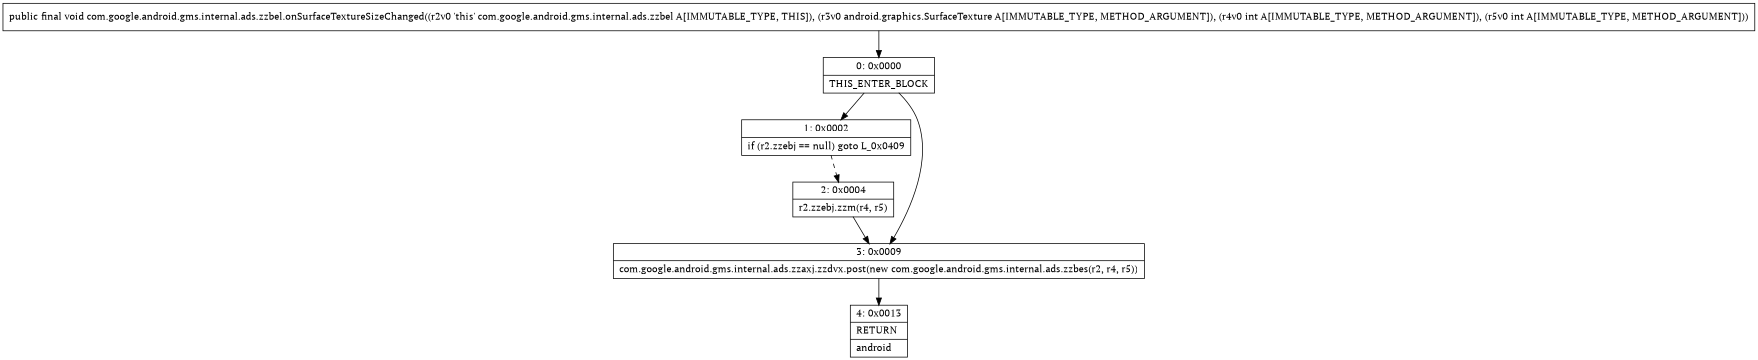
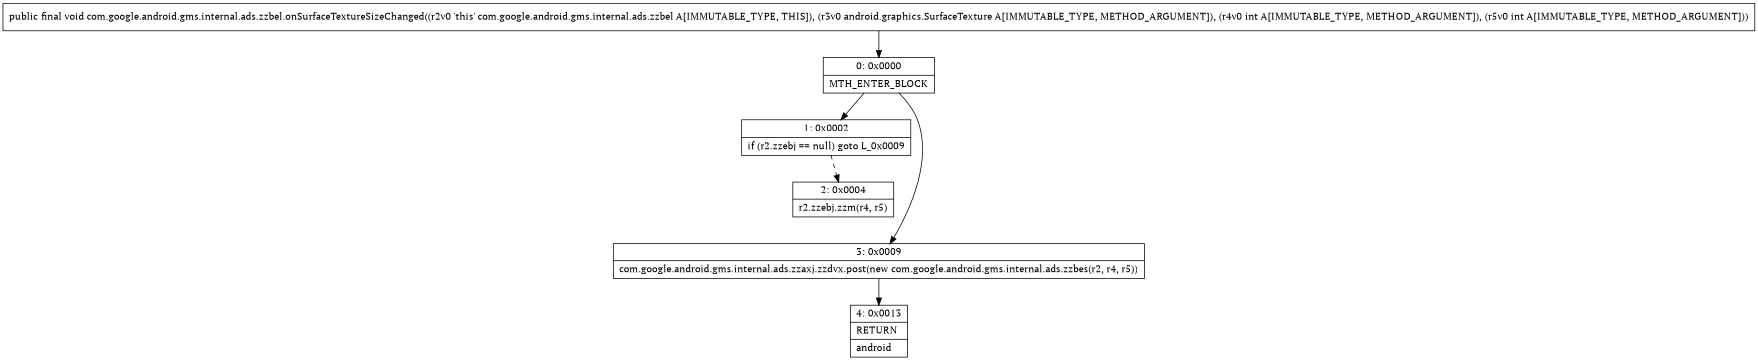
node "0: 0x0000": text "THIS_ENTER_BLOCK" -> "MTH_ENTER_BLOCK"
node "1: 0x0002": text "if (r2.zzebj == null) goto L_0x0409" -> "if (r2.zzebj == null) goto L_0x0009"
edge "2: 0x0004" -> "3: 0x0009": removed
